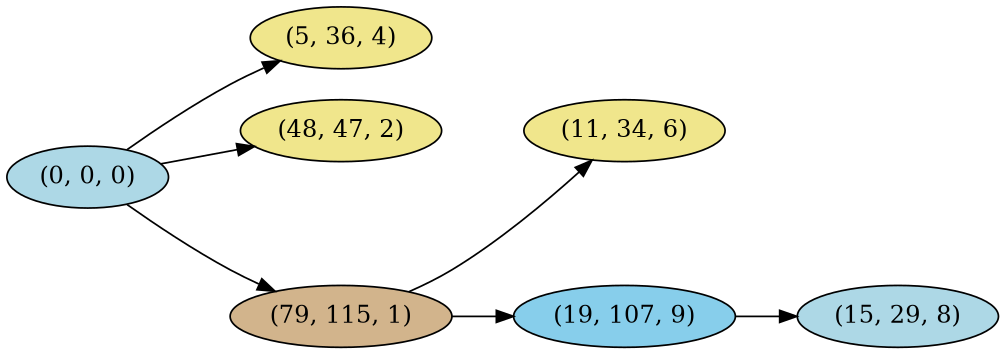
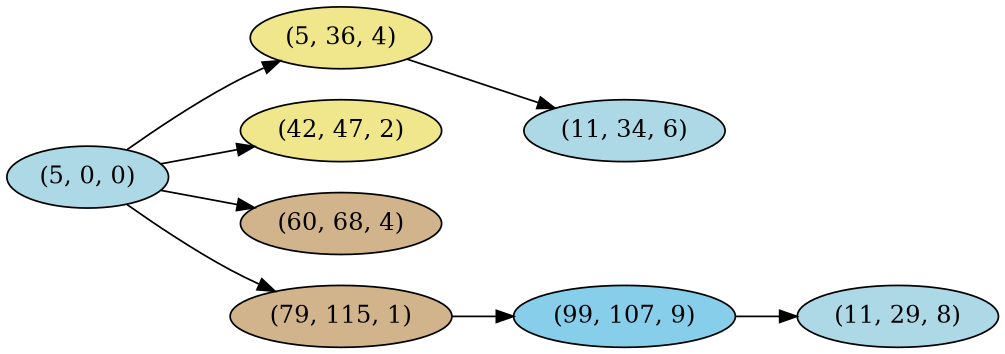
node "(48, 47, 2)": label "(48, 47, 2)" -> "(42, 47, 2)"
node "(11, 34, 6)": fillcolor khaki -> lightblue
node "(0, 0, 0)": label "(0, 0, 0)" -> "(5, 0, 0)"
node "(60, 68, 4)": added
edge "(79, 115, 1)" -> "(11, 34, 6)": now "(5, 36, 4)" -> "(11, 34, 6)"
node "(19, 107, 9)": label "(19, 107, 9)" -> "(99, 107, 9)"
node "(15, 29, 8)": label "(15, 29, 8)" -> "(11, 29, 8)"
